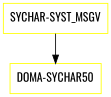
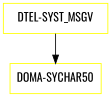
node "SYCHAR-SYST_MSGV": label "SYCHAR-SYST_MSGV" -> "DTEL-SYST_MSGV"
